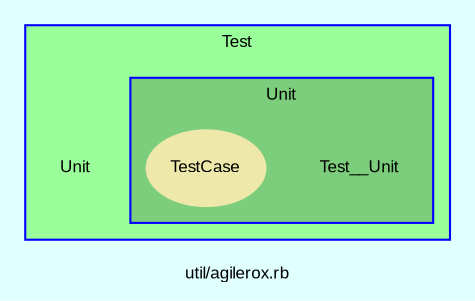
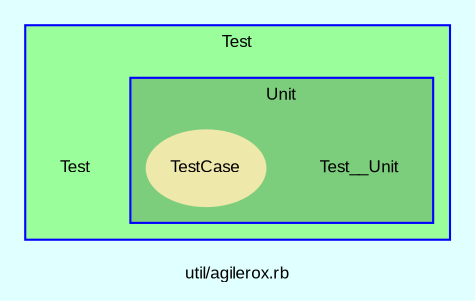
node "Unit": label "Unit" -> "Test"
